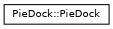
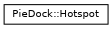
node "PieDock::PieDock": label "PieDock::PieDock" -> "PieDock::Hotspot"
